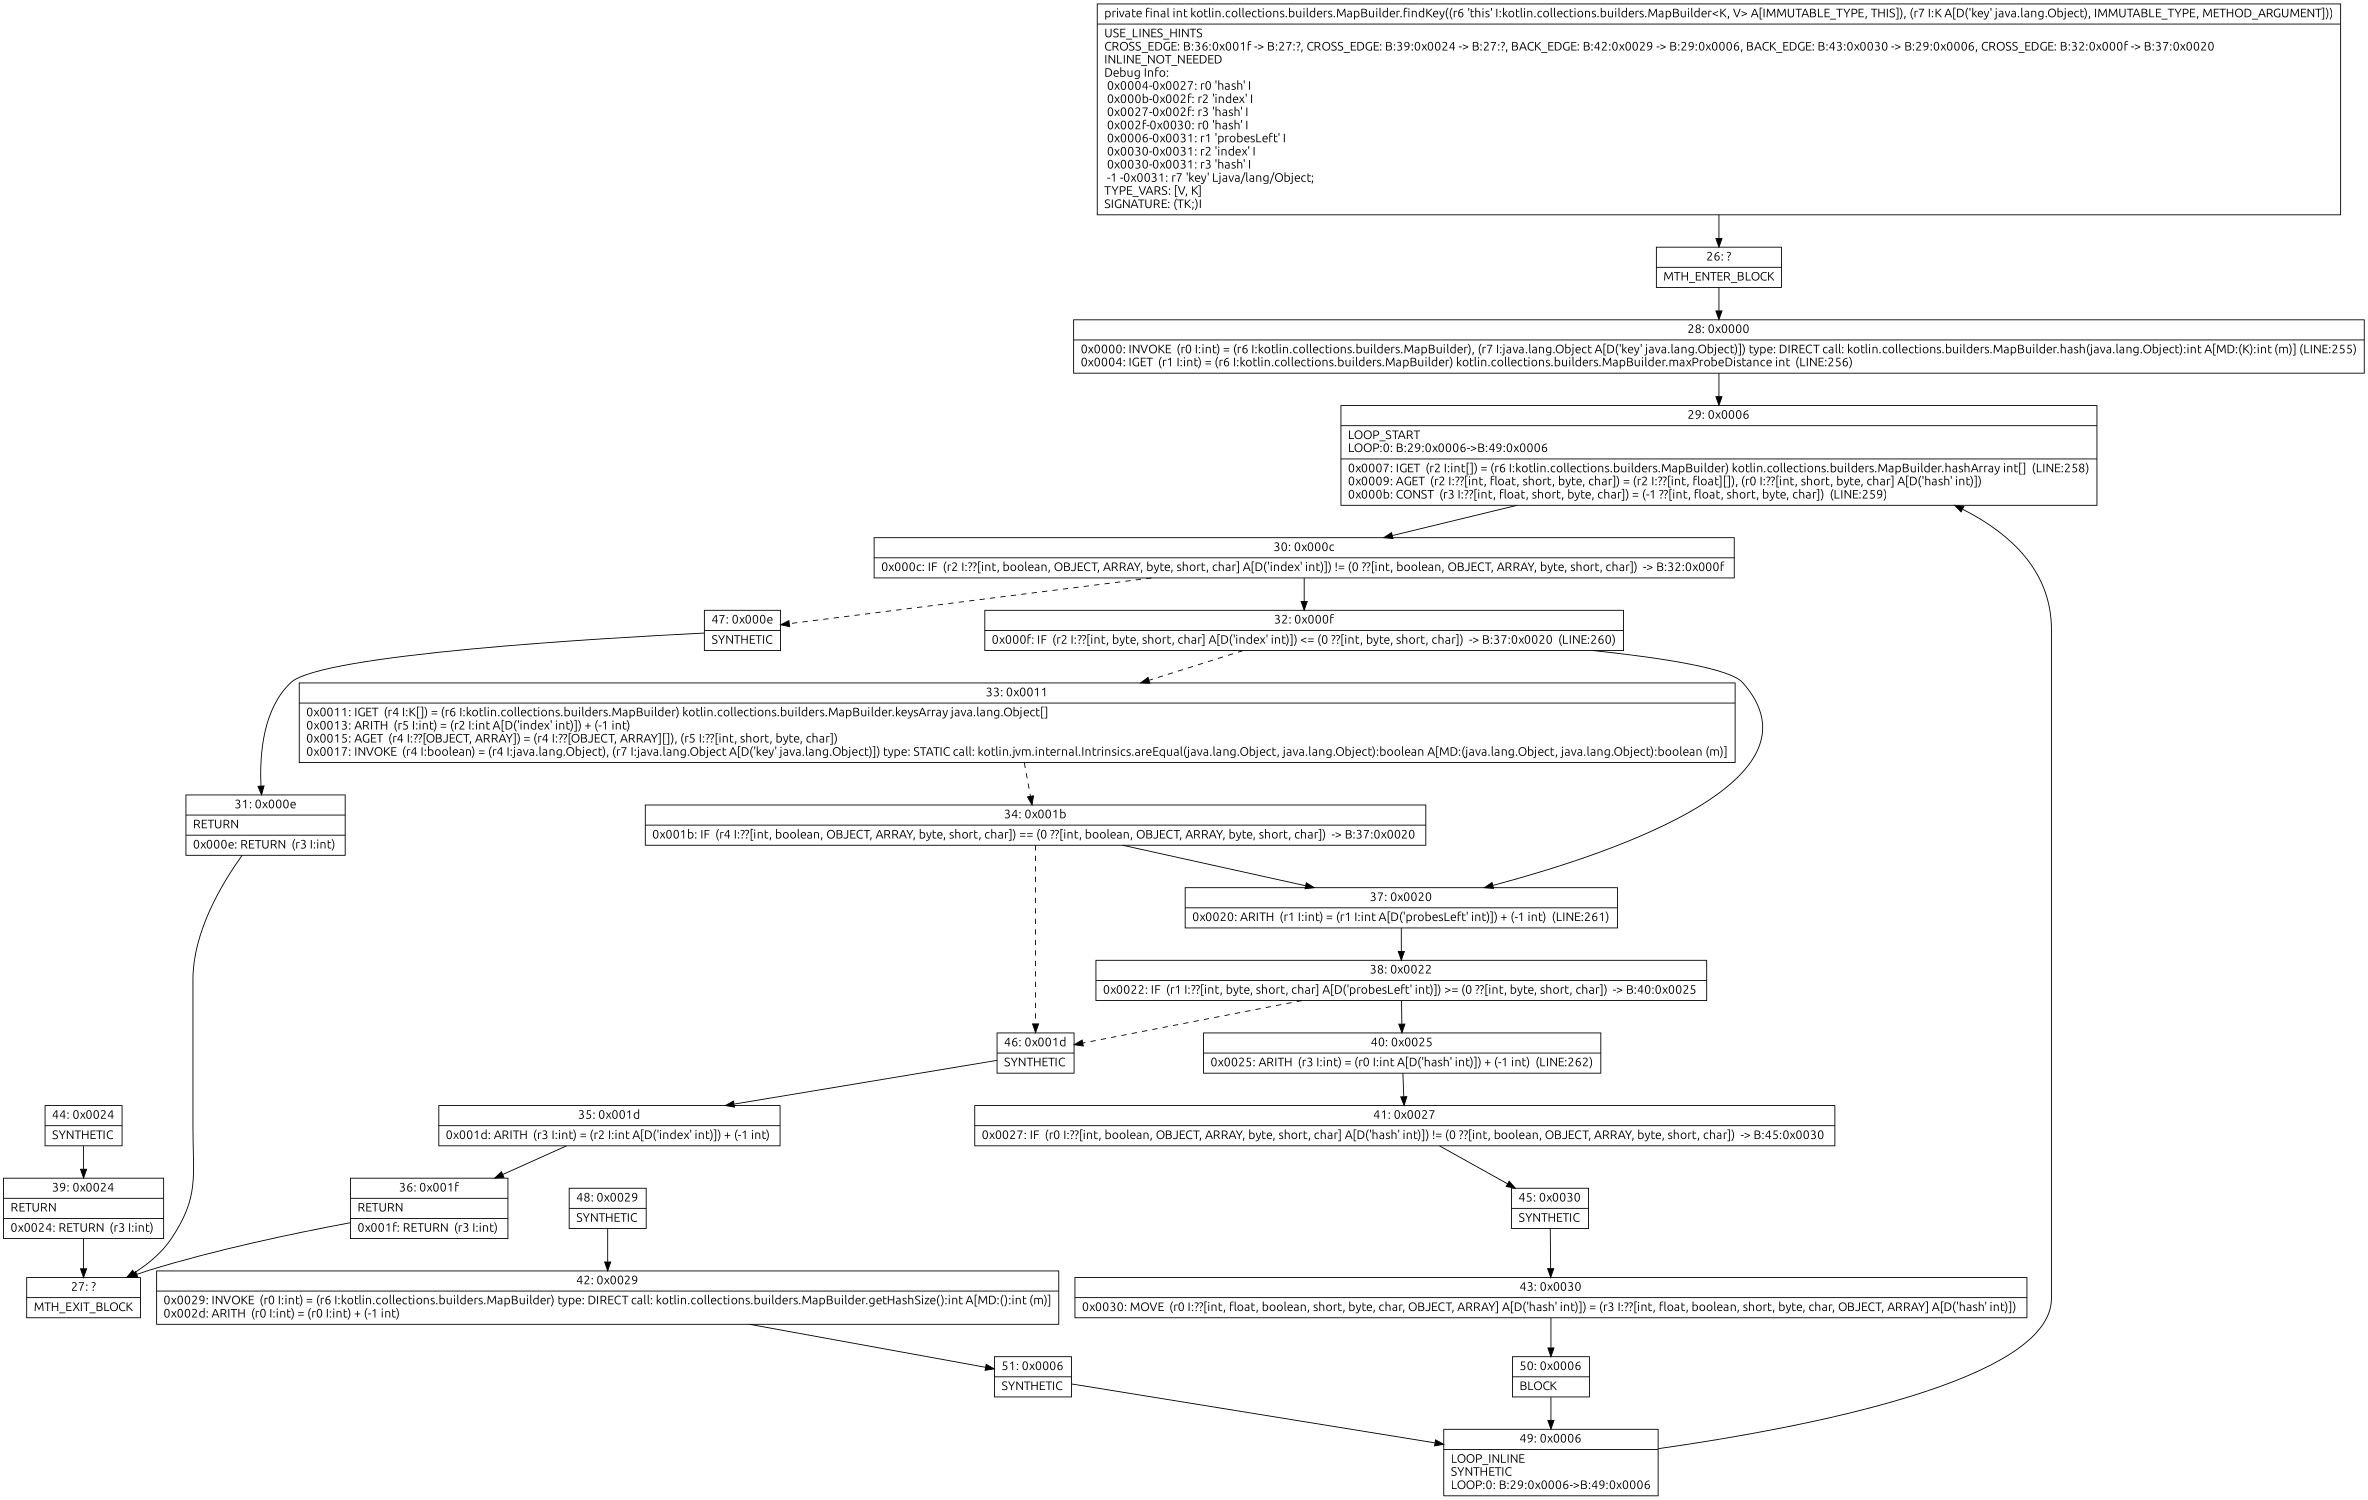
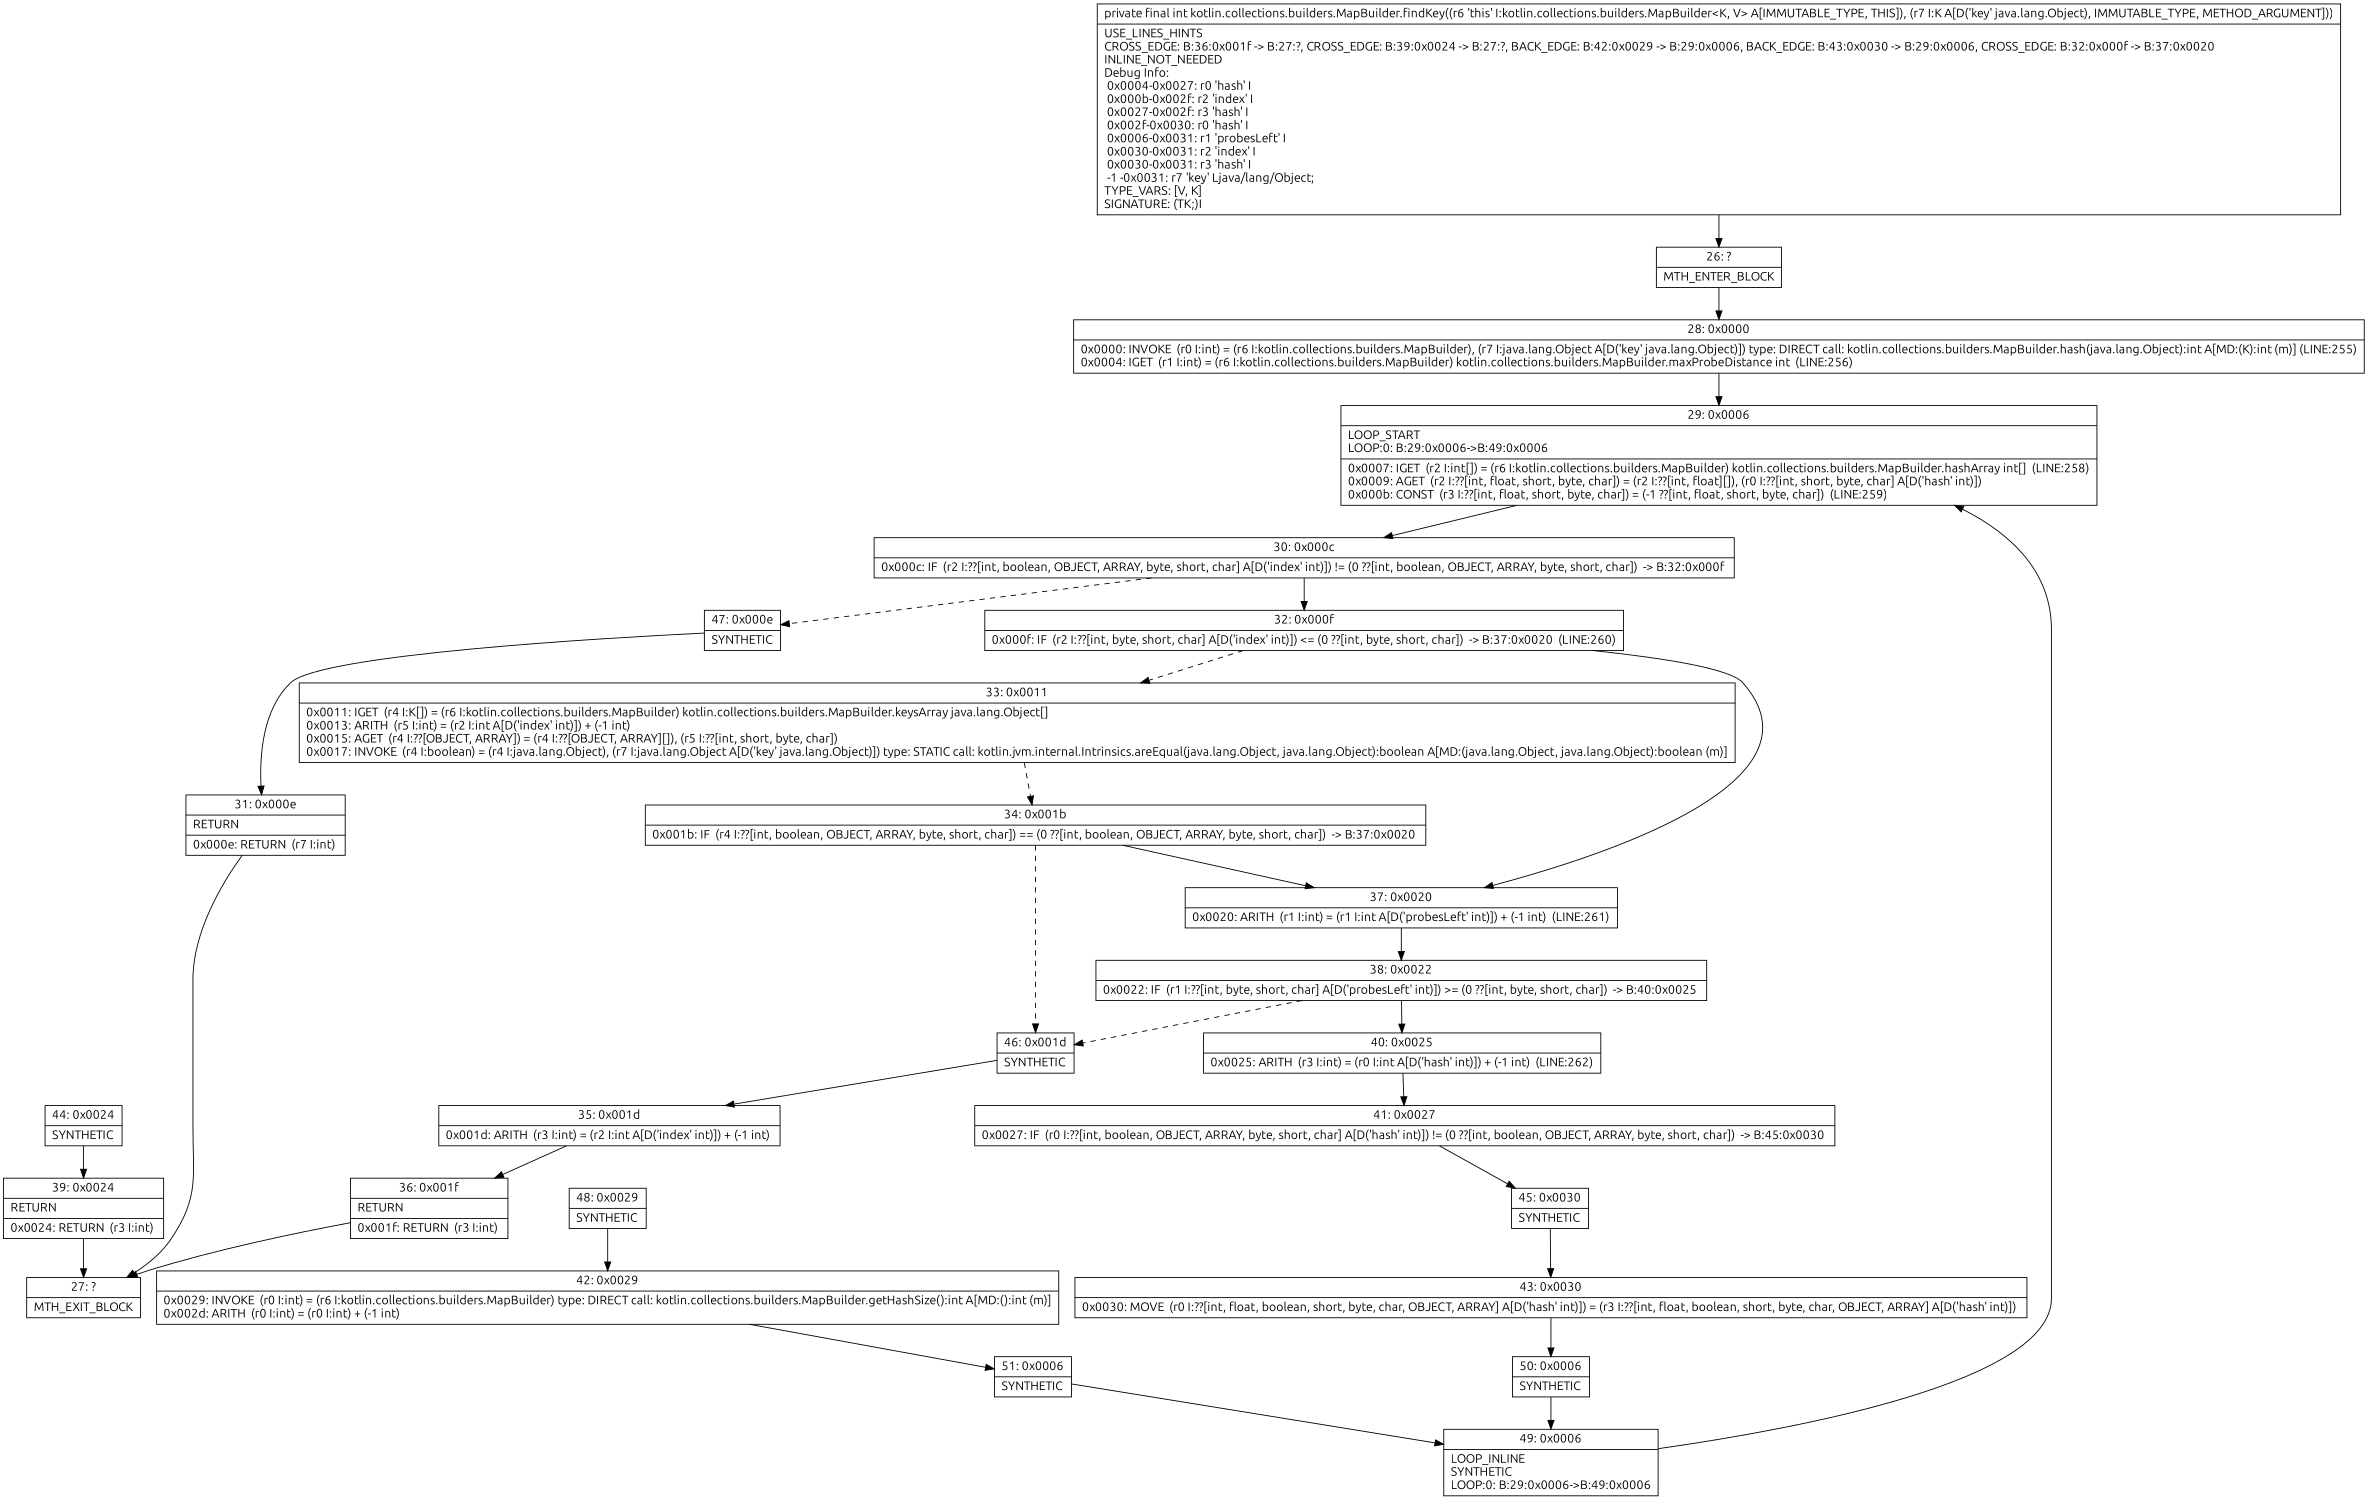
node "31: 0x000e": text "0x000e: RETURN  (r3 I:int)" -> "0x000e: RETURN  (r7 I:int)"
node "50: 0x0006": text "BLOCK" -> "SYNTHETIC"
